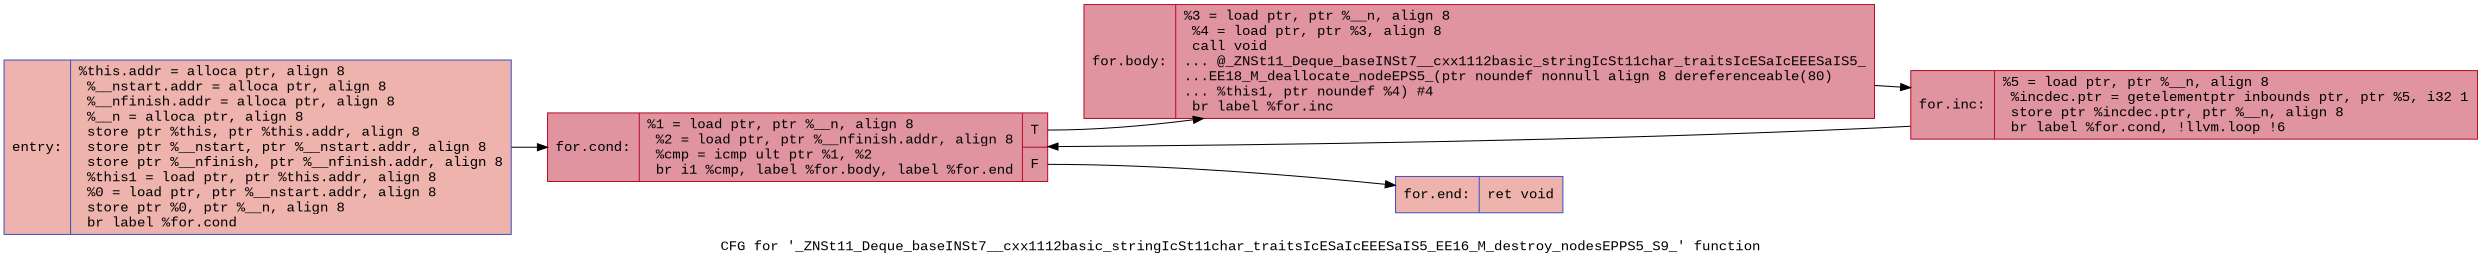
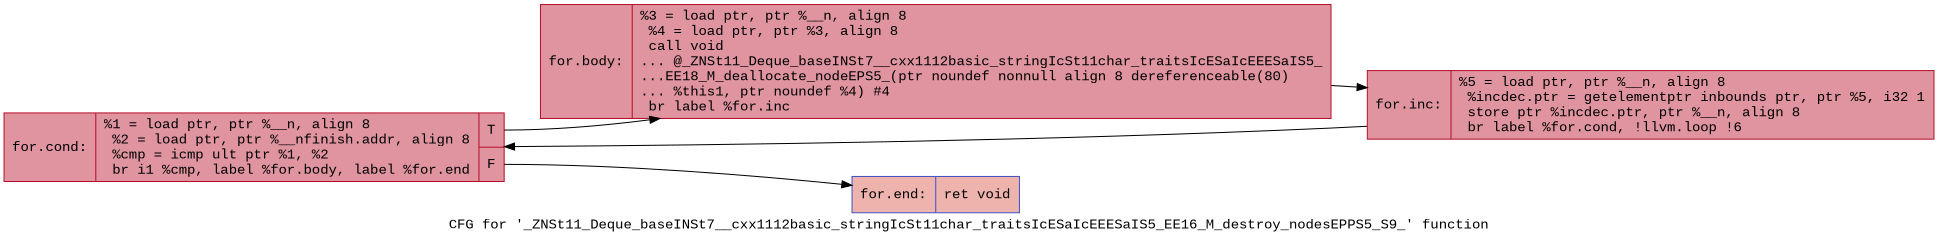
node "entry:": removed
